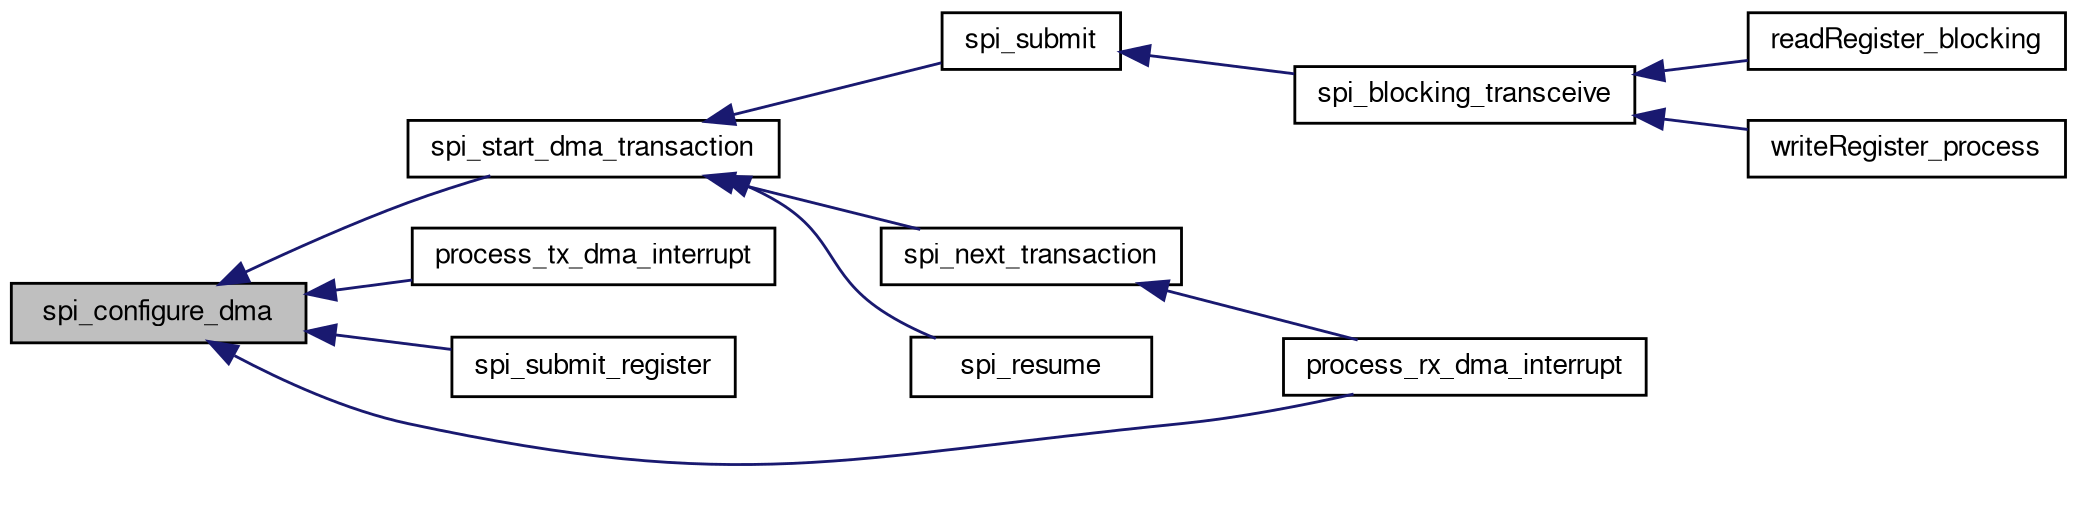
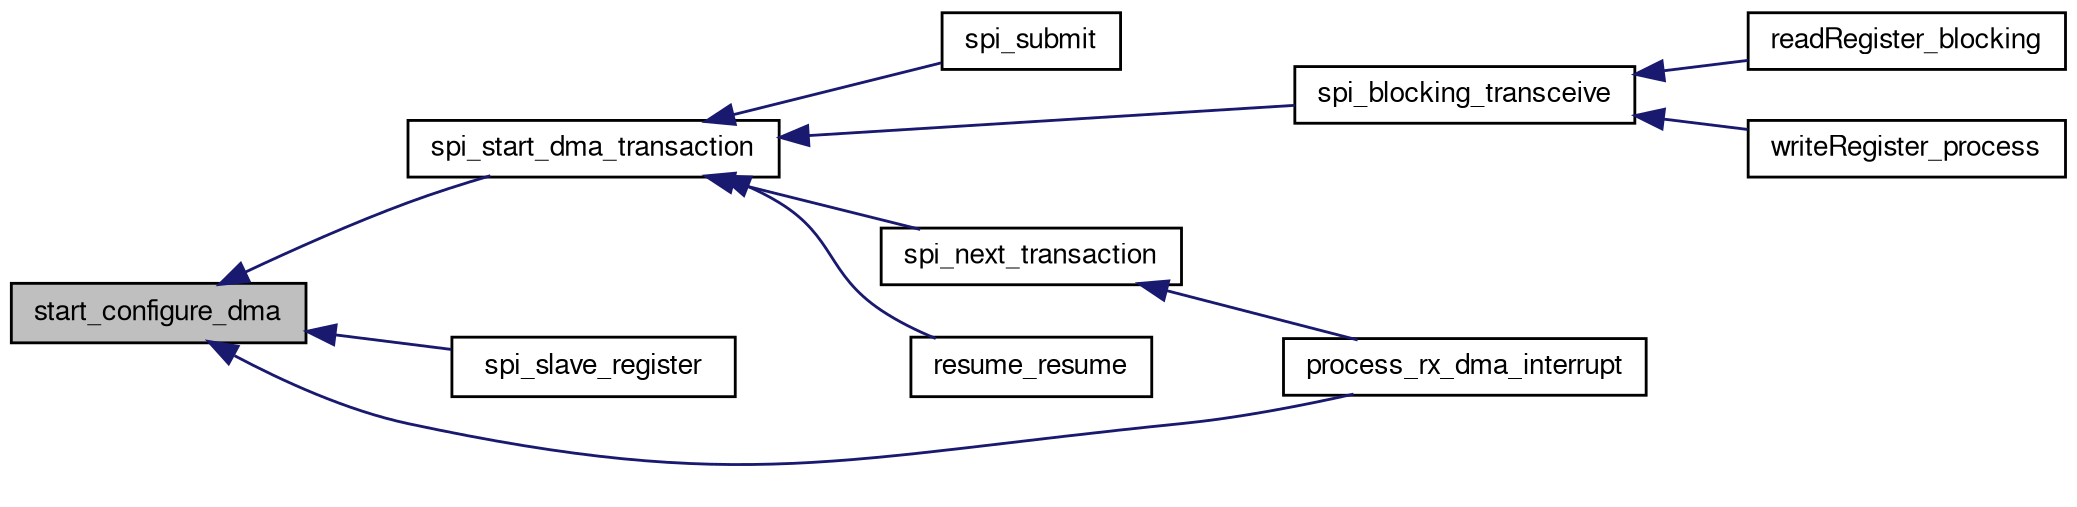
edge "spi_blocking_transceive" -> "spi_submit": now "spi_blocking_transceive" -> "spi_start_dma_transaction"
node "process_tx_dma_interrupt": removed
node "spi_configure_dma": label "spi_configure_dma" -> "start_configure_dma"
node "spi_submit_register": label "spi_submit_register" -> "spi_slave_register"
node "spi_resume": label "spi_resume" -> "resume_resume"
